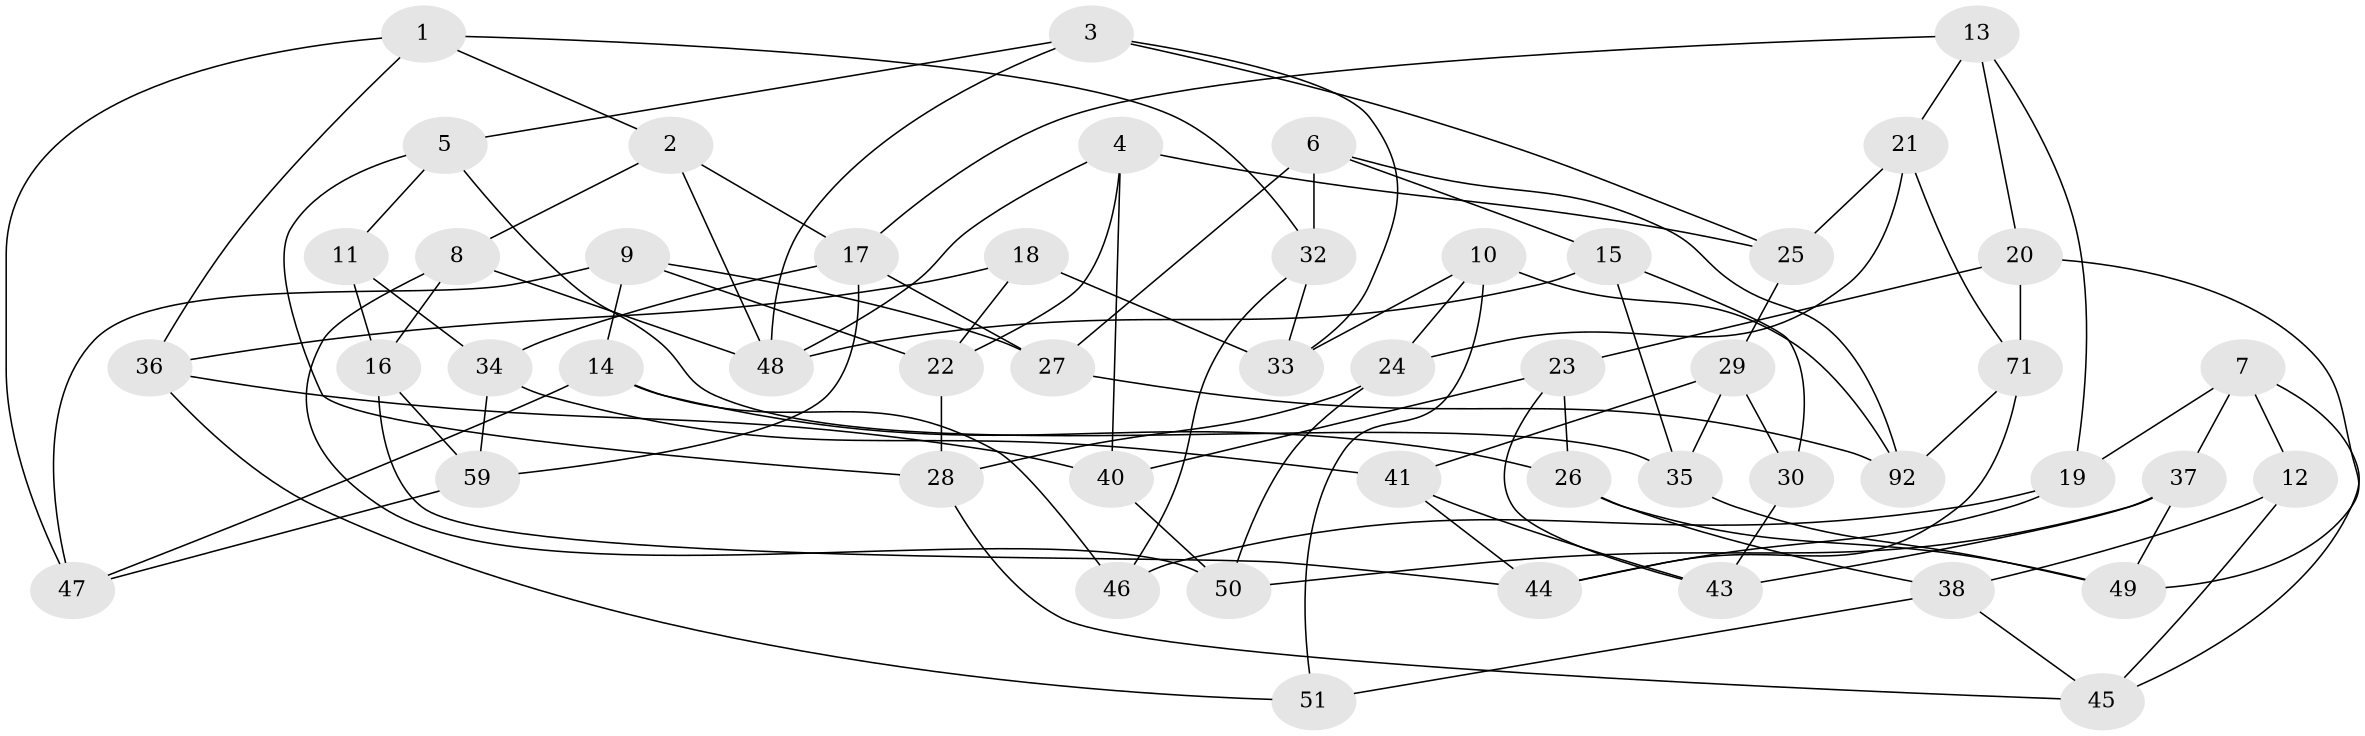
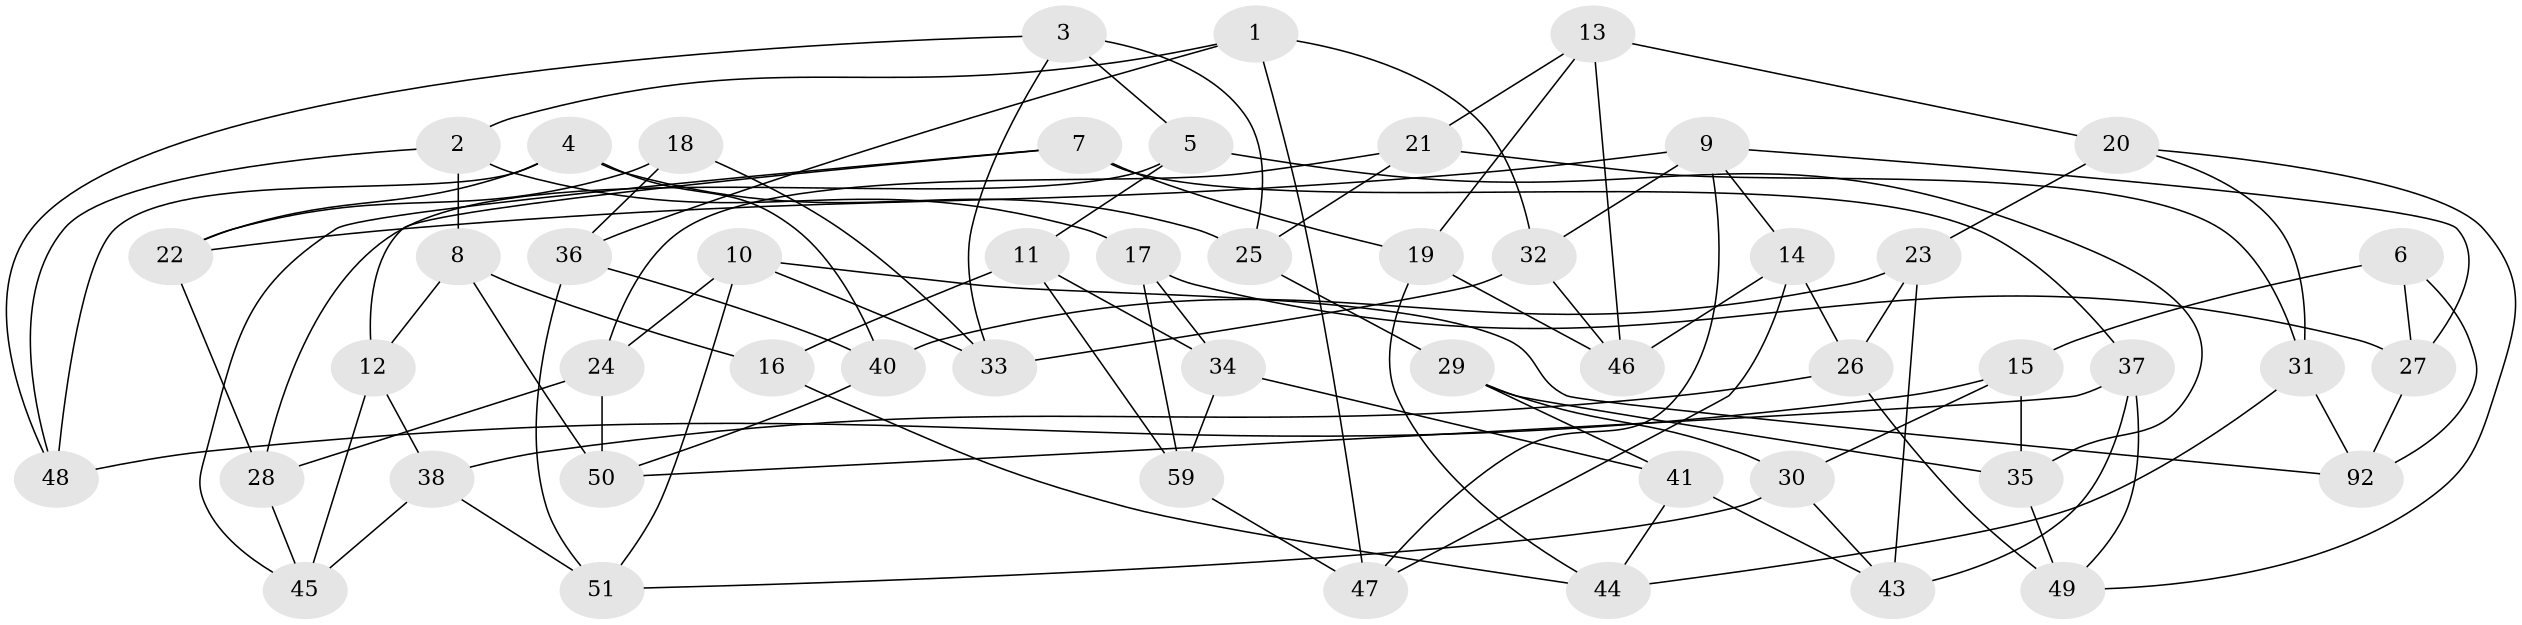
edge "13" -- "17": now "13" -- "46"
edge "6" -- "32": now "9" -- "32"
edge "8" -- "48": now "8" -- "12"
node "71": label "71" -> "31"
edge "16" -- "59": now "11" -- "59"
edge "30" -- "51": added
